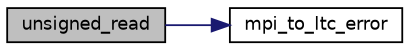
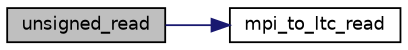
node "mpi_to_ltc_error": label "mpi_to_ltc_error" -> "mpi_to_ltc_read"
